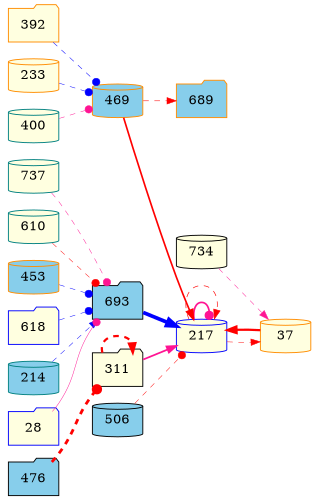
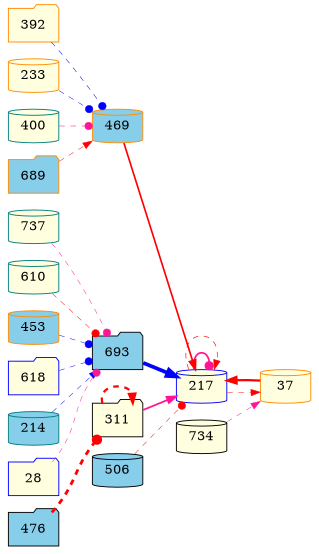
edge "469" -> "689": reversed
edge "28" -> "693": style solid -> dashed
